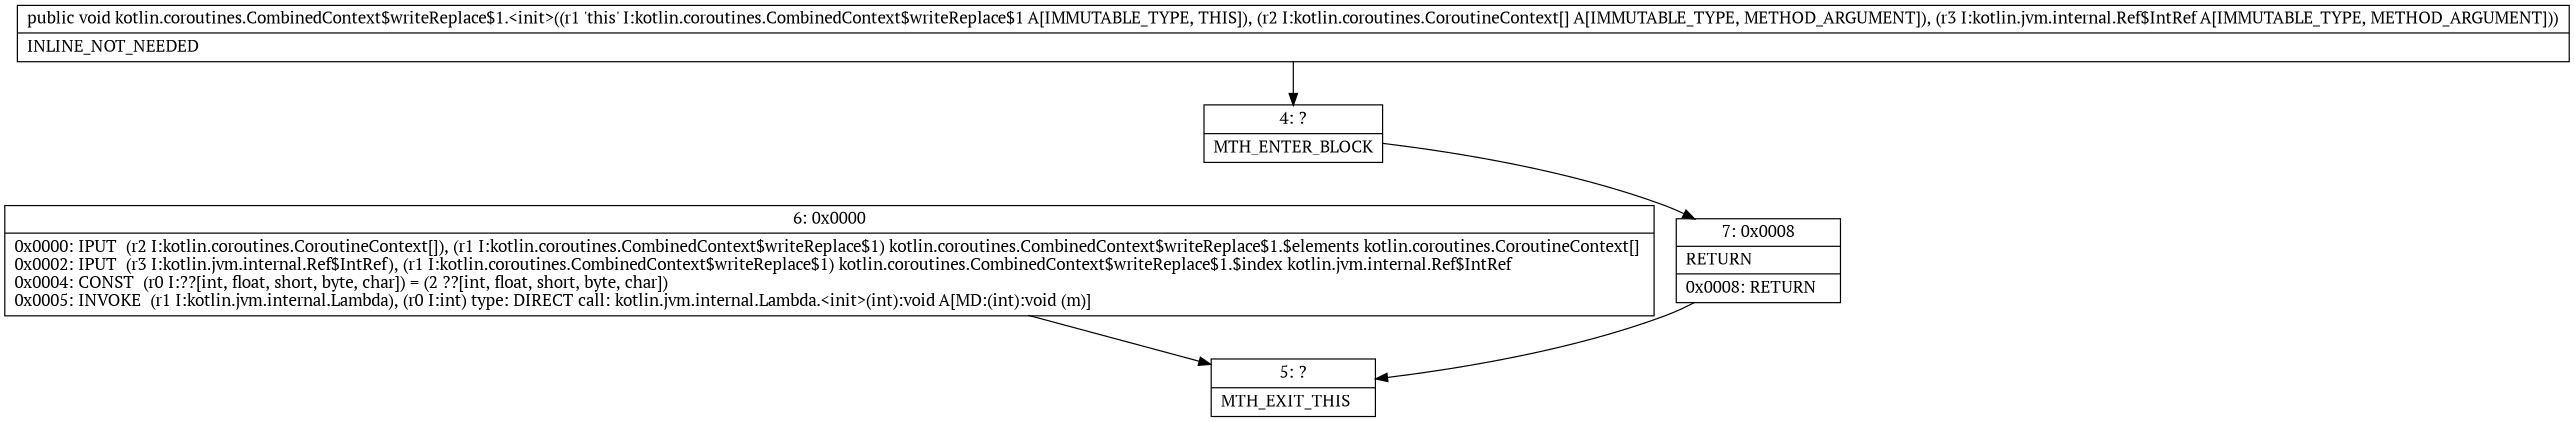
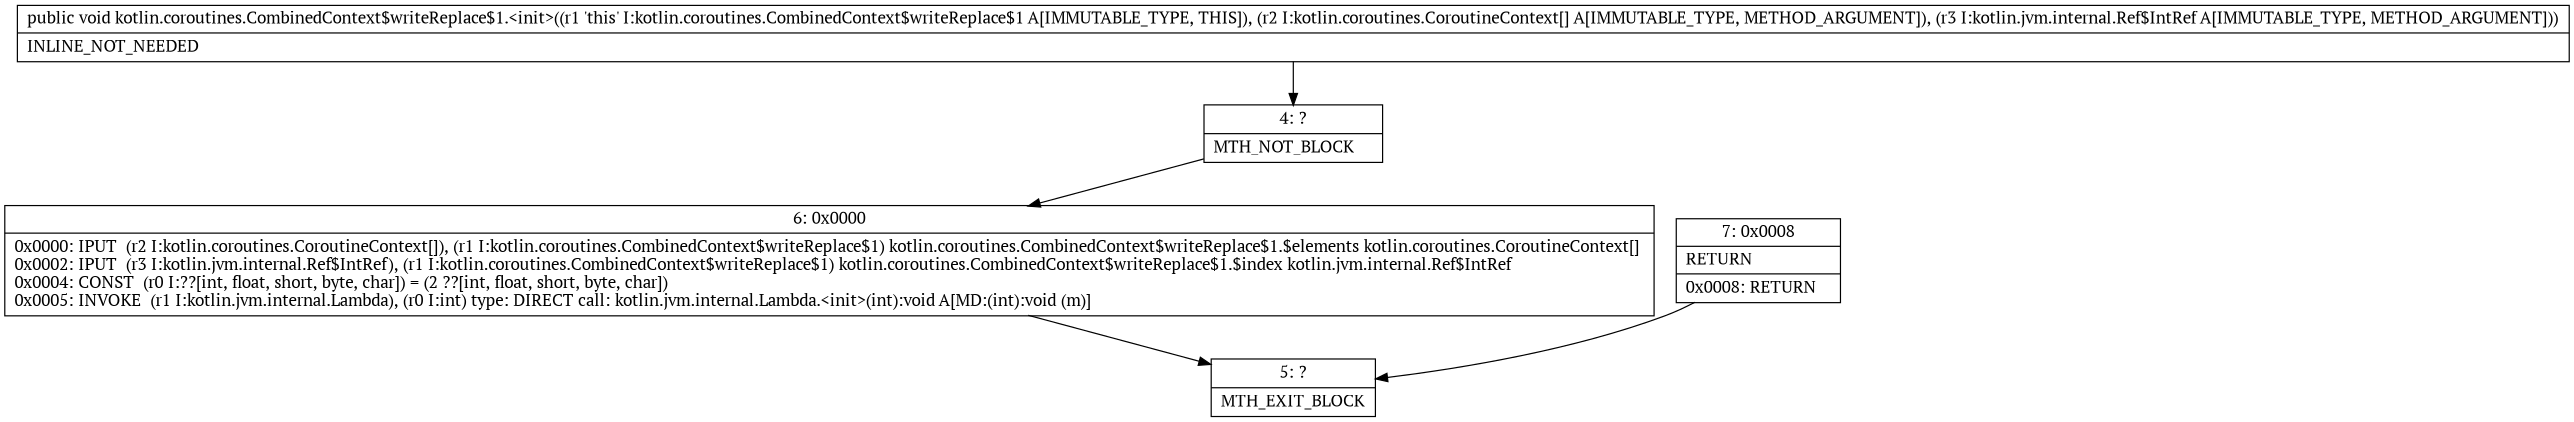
node "4: ?": text "MTH_ENTER_BLOCK" -> "MTH_NOT_BLOCK"
edge "4: ?" -> "7: 0x0008": now "4: ?" -> "6: 0x0000"
node "5: ?": text "MTH_EXIT_THIS" -> "MTH_EXIT_BLOCK"
